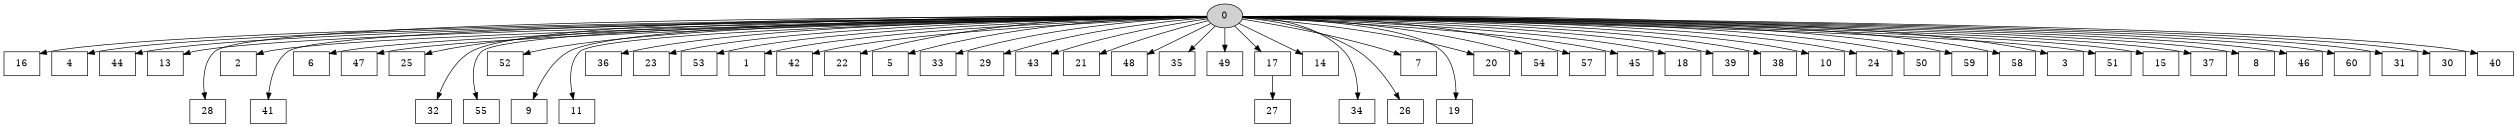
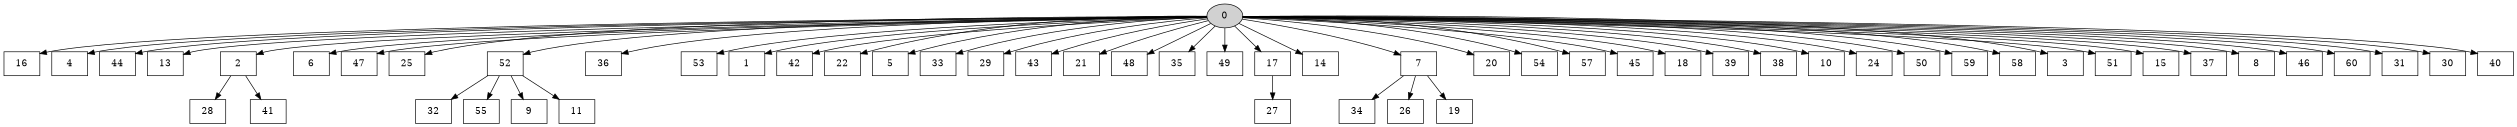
edge "0" -> "32": now "52" -> "32"
edge "0" -> "28": now "2" -> "28"
edge "0" -> "9": now "52" -> "9"
edge "0" -> "41": now "2" -> "41"
edge "0" -> "55": now "52" -> "55"
edge "0" -> "11": now "52" -> "11"
edge "0" -> "19": now "7" -> "19"
edge "0" -> "26": now "7" -> "26"
edge "0" -> "34": now "7" -> "34"
node "23": removed
